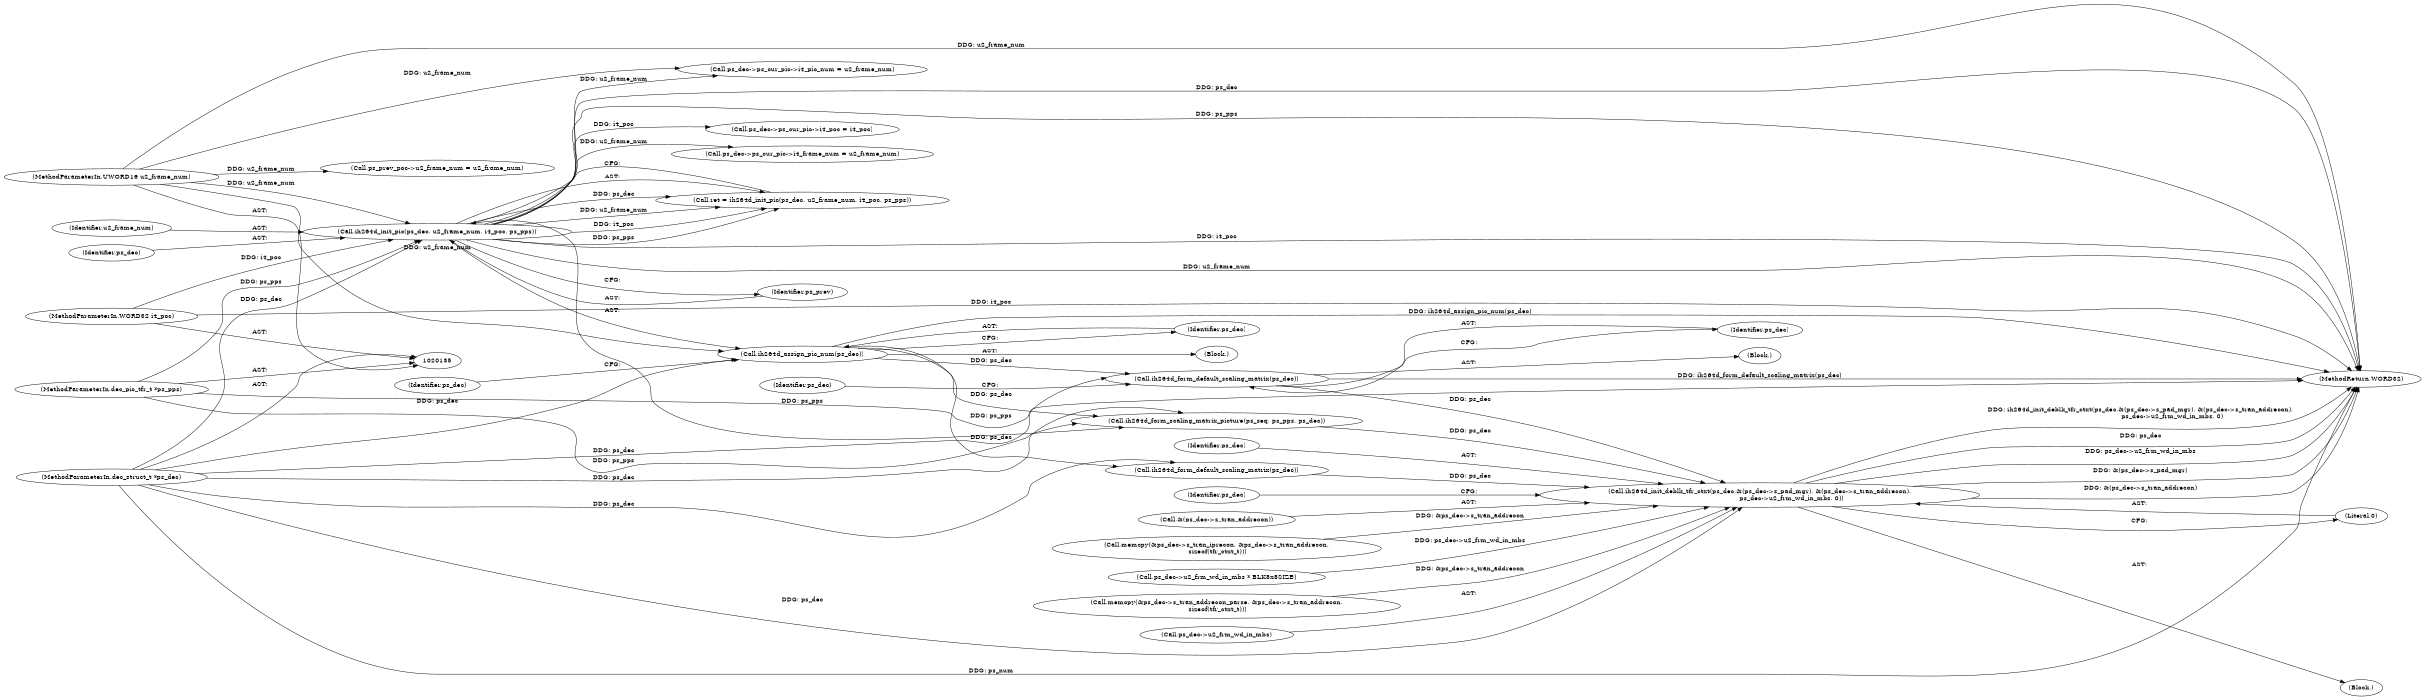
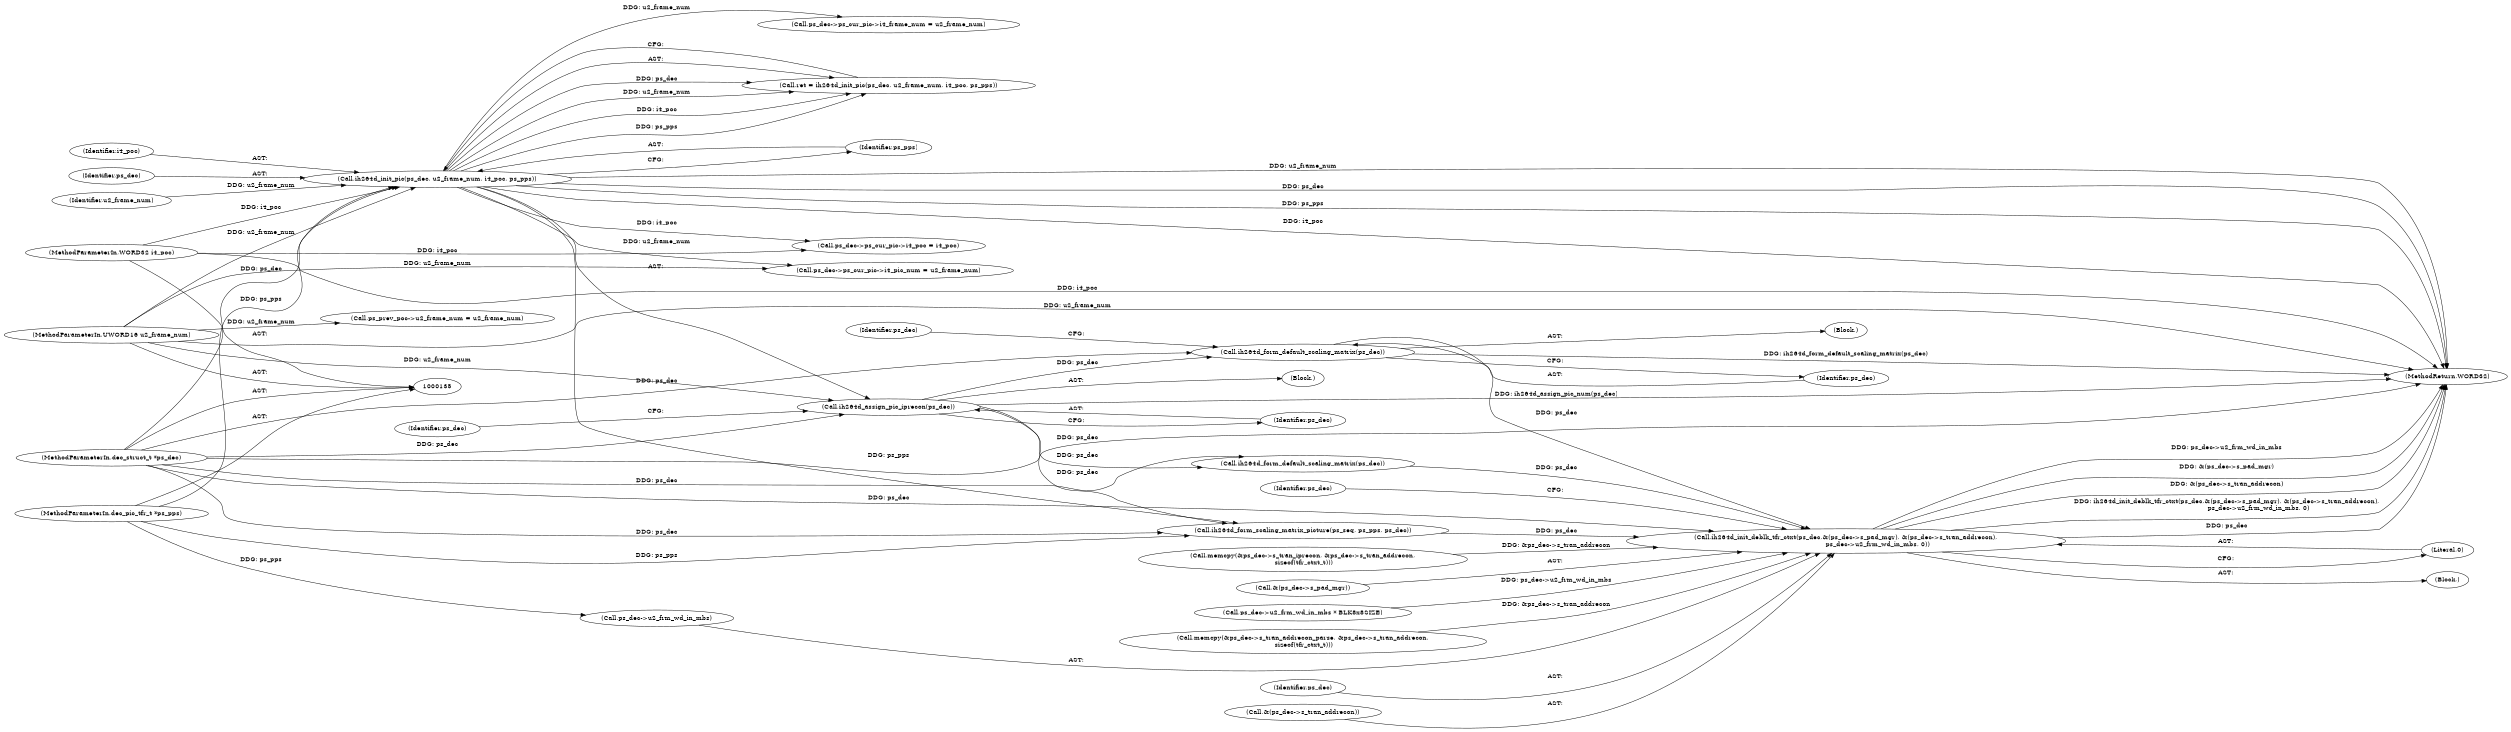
node "(Identifier,i4_poc)": added
edge "(Identifier,u2_frame_num)" -> "(Call,ih264d_init_pic(ps_dec, u2_frame_num, i4_poc, ps_pps))": label "AST: " -> "DDG: u2_frame_num"
edge "(MethodParameterIn,WORD32 i4_poc)" -> "(Call,ps_dec->ps_cur_pic->i4_poc = i4_poc)": added, label "DDG: i4_poc"
node "(Identifier,ps_prev)": label "(Identifier,ps_prev)" -> "(Identifier,ps_pps)"
node "(Call,ih264d_assign_pic_num(ps_dec))": label "(Call,ih264d_assign_pic_num(ps_dec))" -> "(Call,ih264d_assign_pic_iprecon(ps_dec))"
node "1020135": label "1020135" -> "1000135"
edge "(MethodParameterIn,dec_pic_tfr_t *ps_pps)" -> "(MethodReturn,WORD32)": now "(MethodParameterIn,dec_pic_tfr_t *ps_pps)" -> "(Call,ps_dec->u2_frm_wd_in_mbs)"
node "(Call,&(ps_dec->s_pad_mgr))": added
edge "(MethodParameterIn,dec_struct_t *ps_dec)" -> "(MethodReturn,WORD32)": label "DDG: ps_num" -> "DDG: ps_dec"
